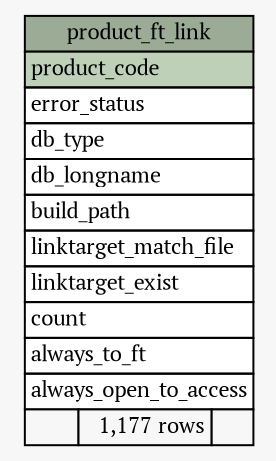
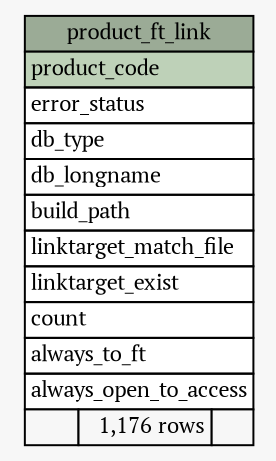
node "product_ft_link": text "1,177 rows" -> "1,176 rows"
